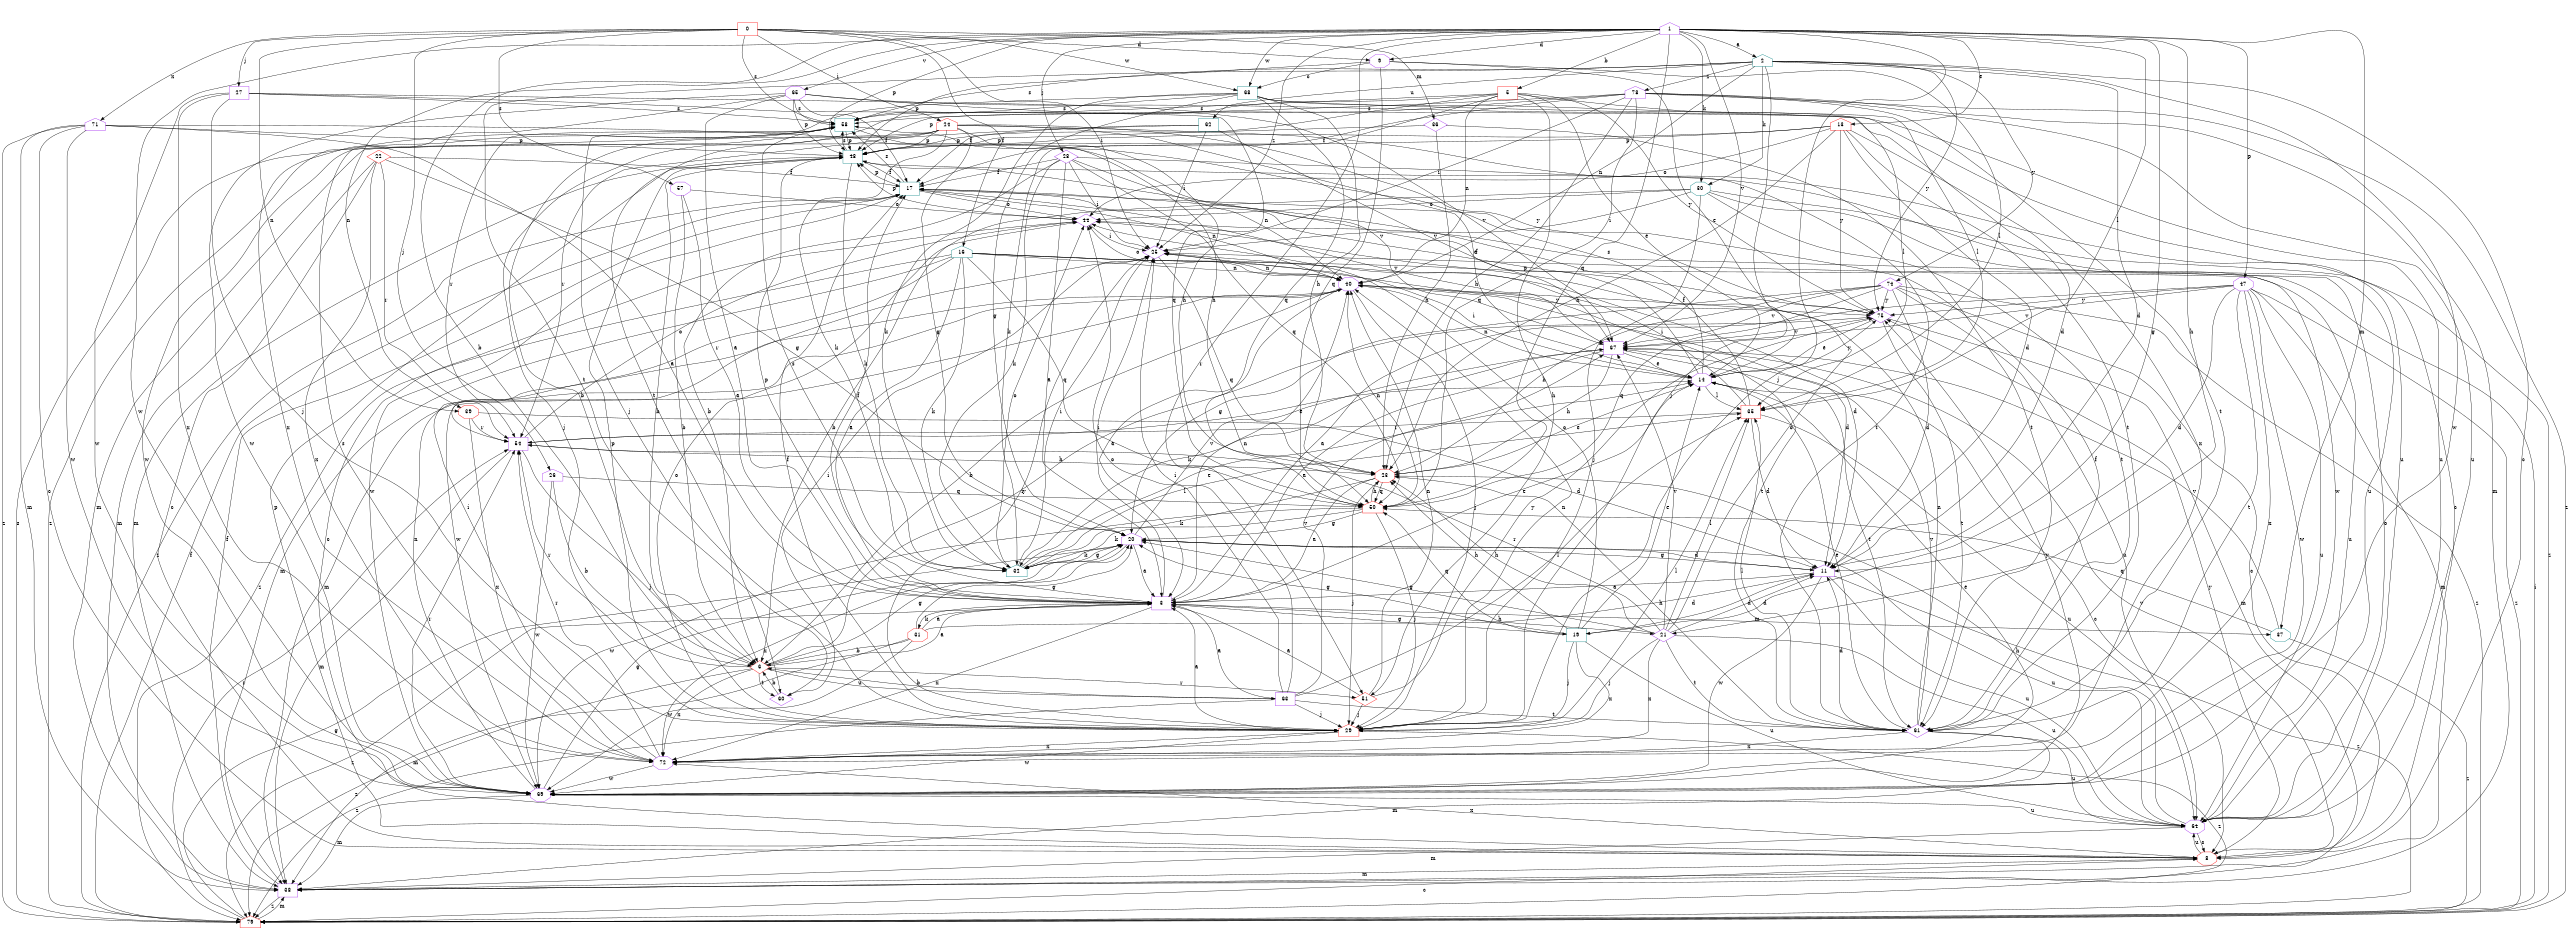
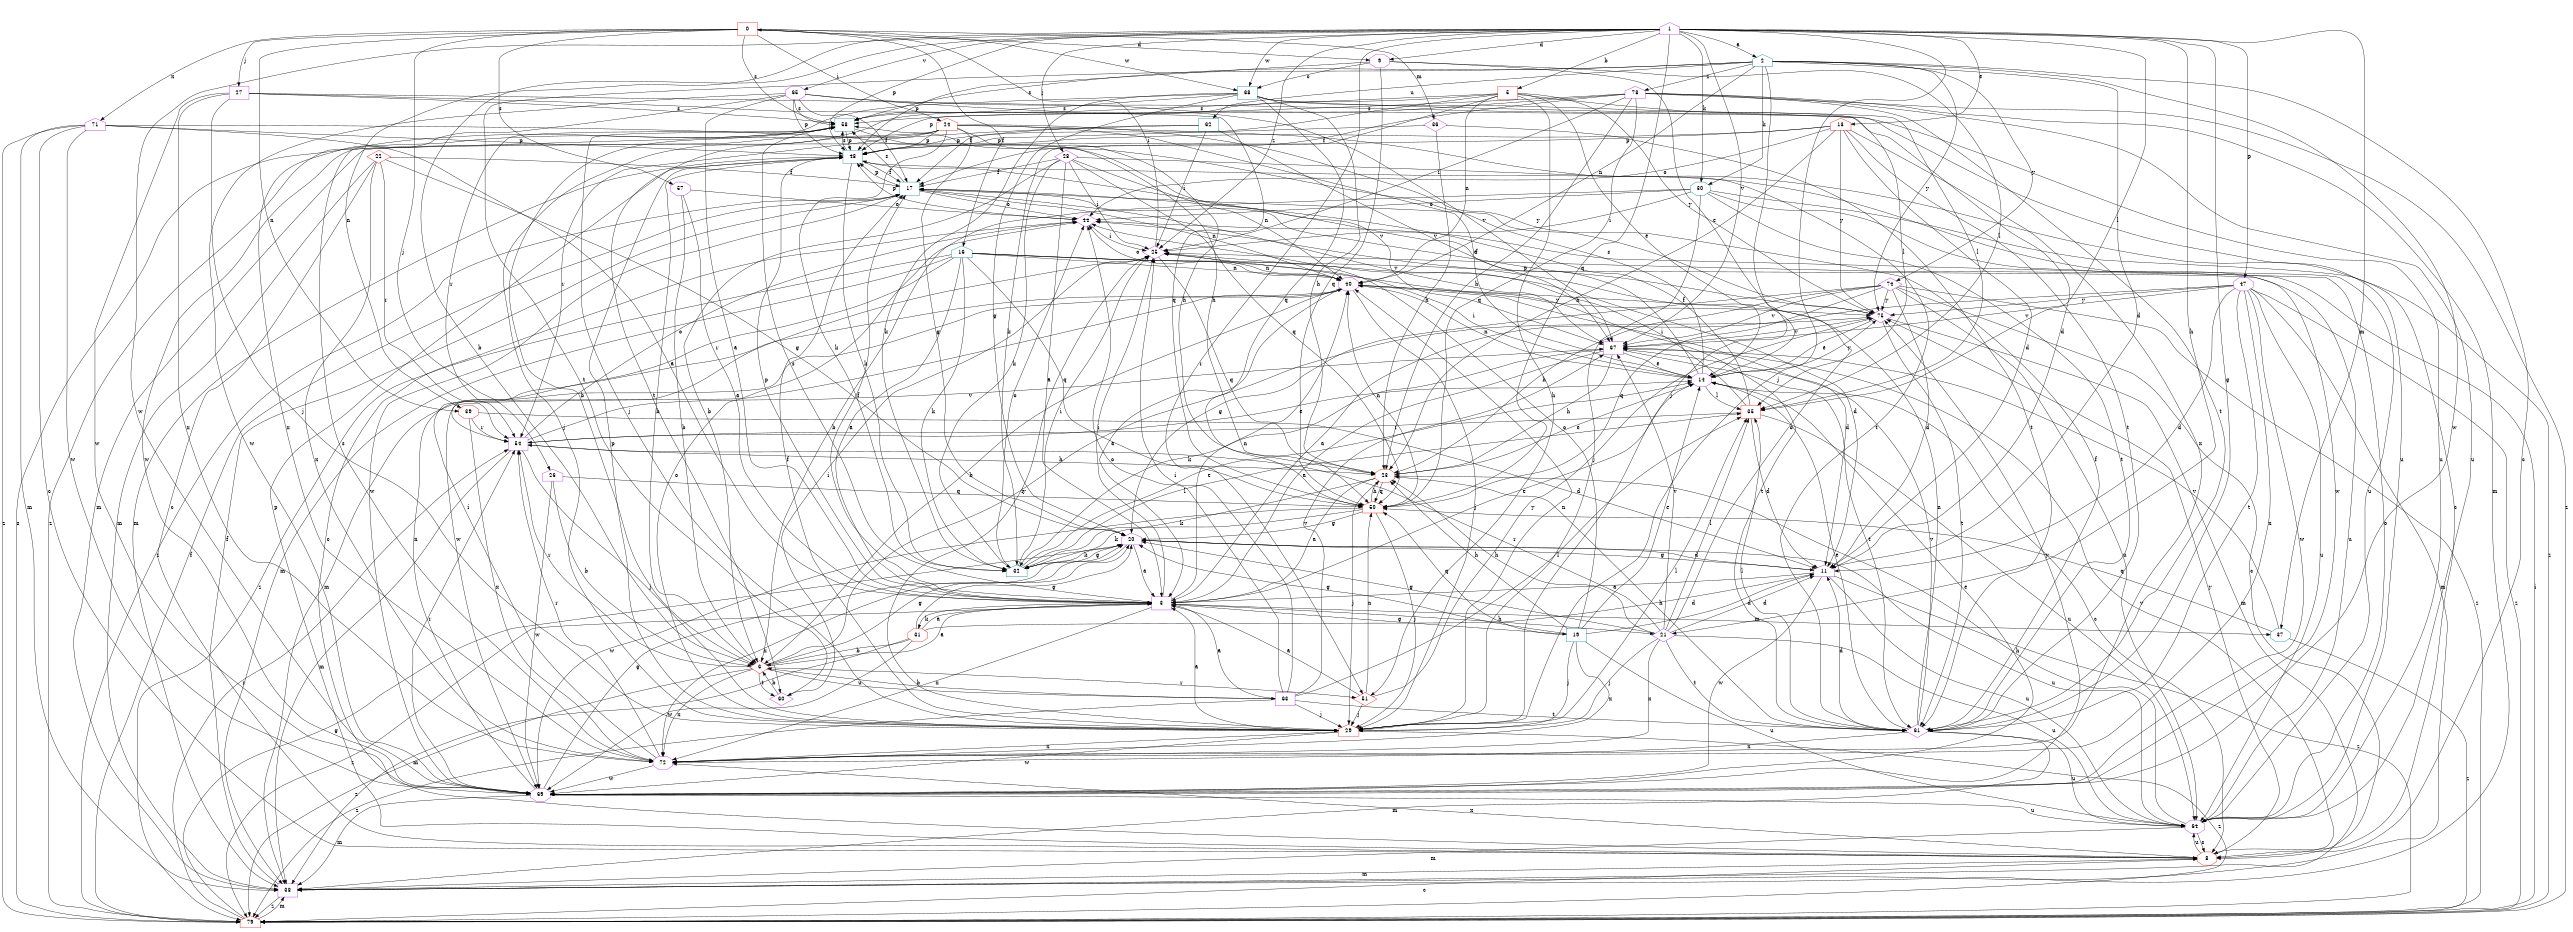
edge "0" -> "25": reversed
edge "1" -> "19": now "1" -> "61"
edge "20" -> "67": now "54" -> "67"
edge "51" -> "40": now "51" -> "50"
